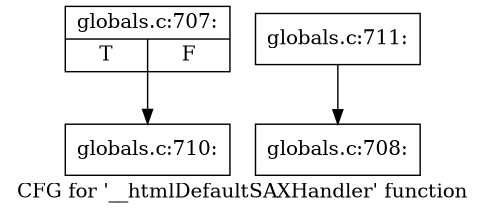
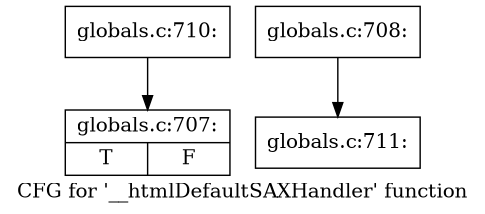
edge "globals.c:711:" -> "globals.c:708:": reversed
edge "globals.c:707:" -> "globals.c:710:": reversed
